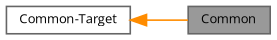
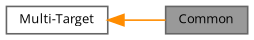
node "Common-Target": label "Common-Target" -> "Multi-Target"
